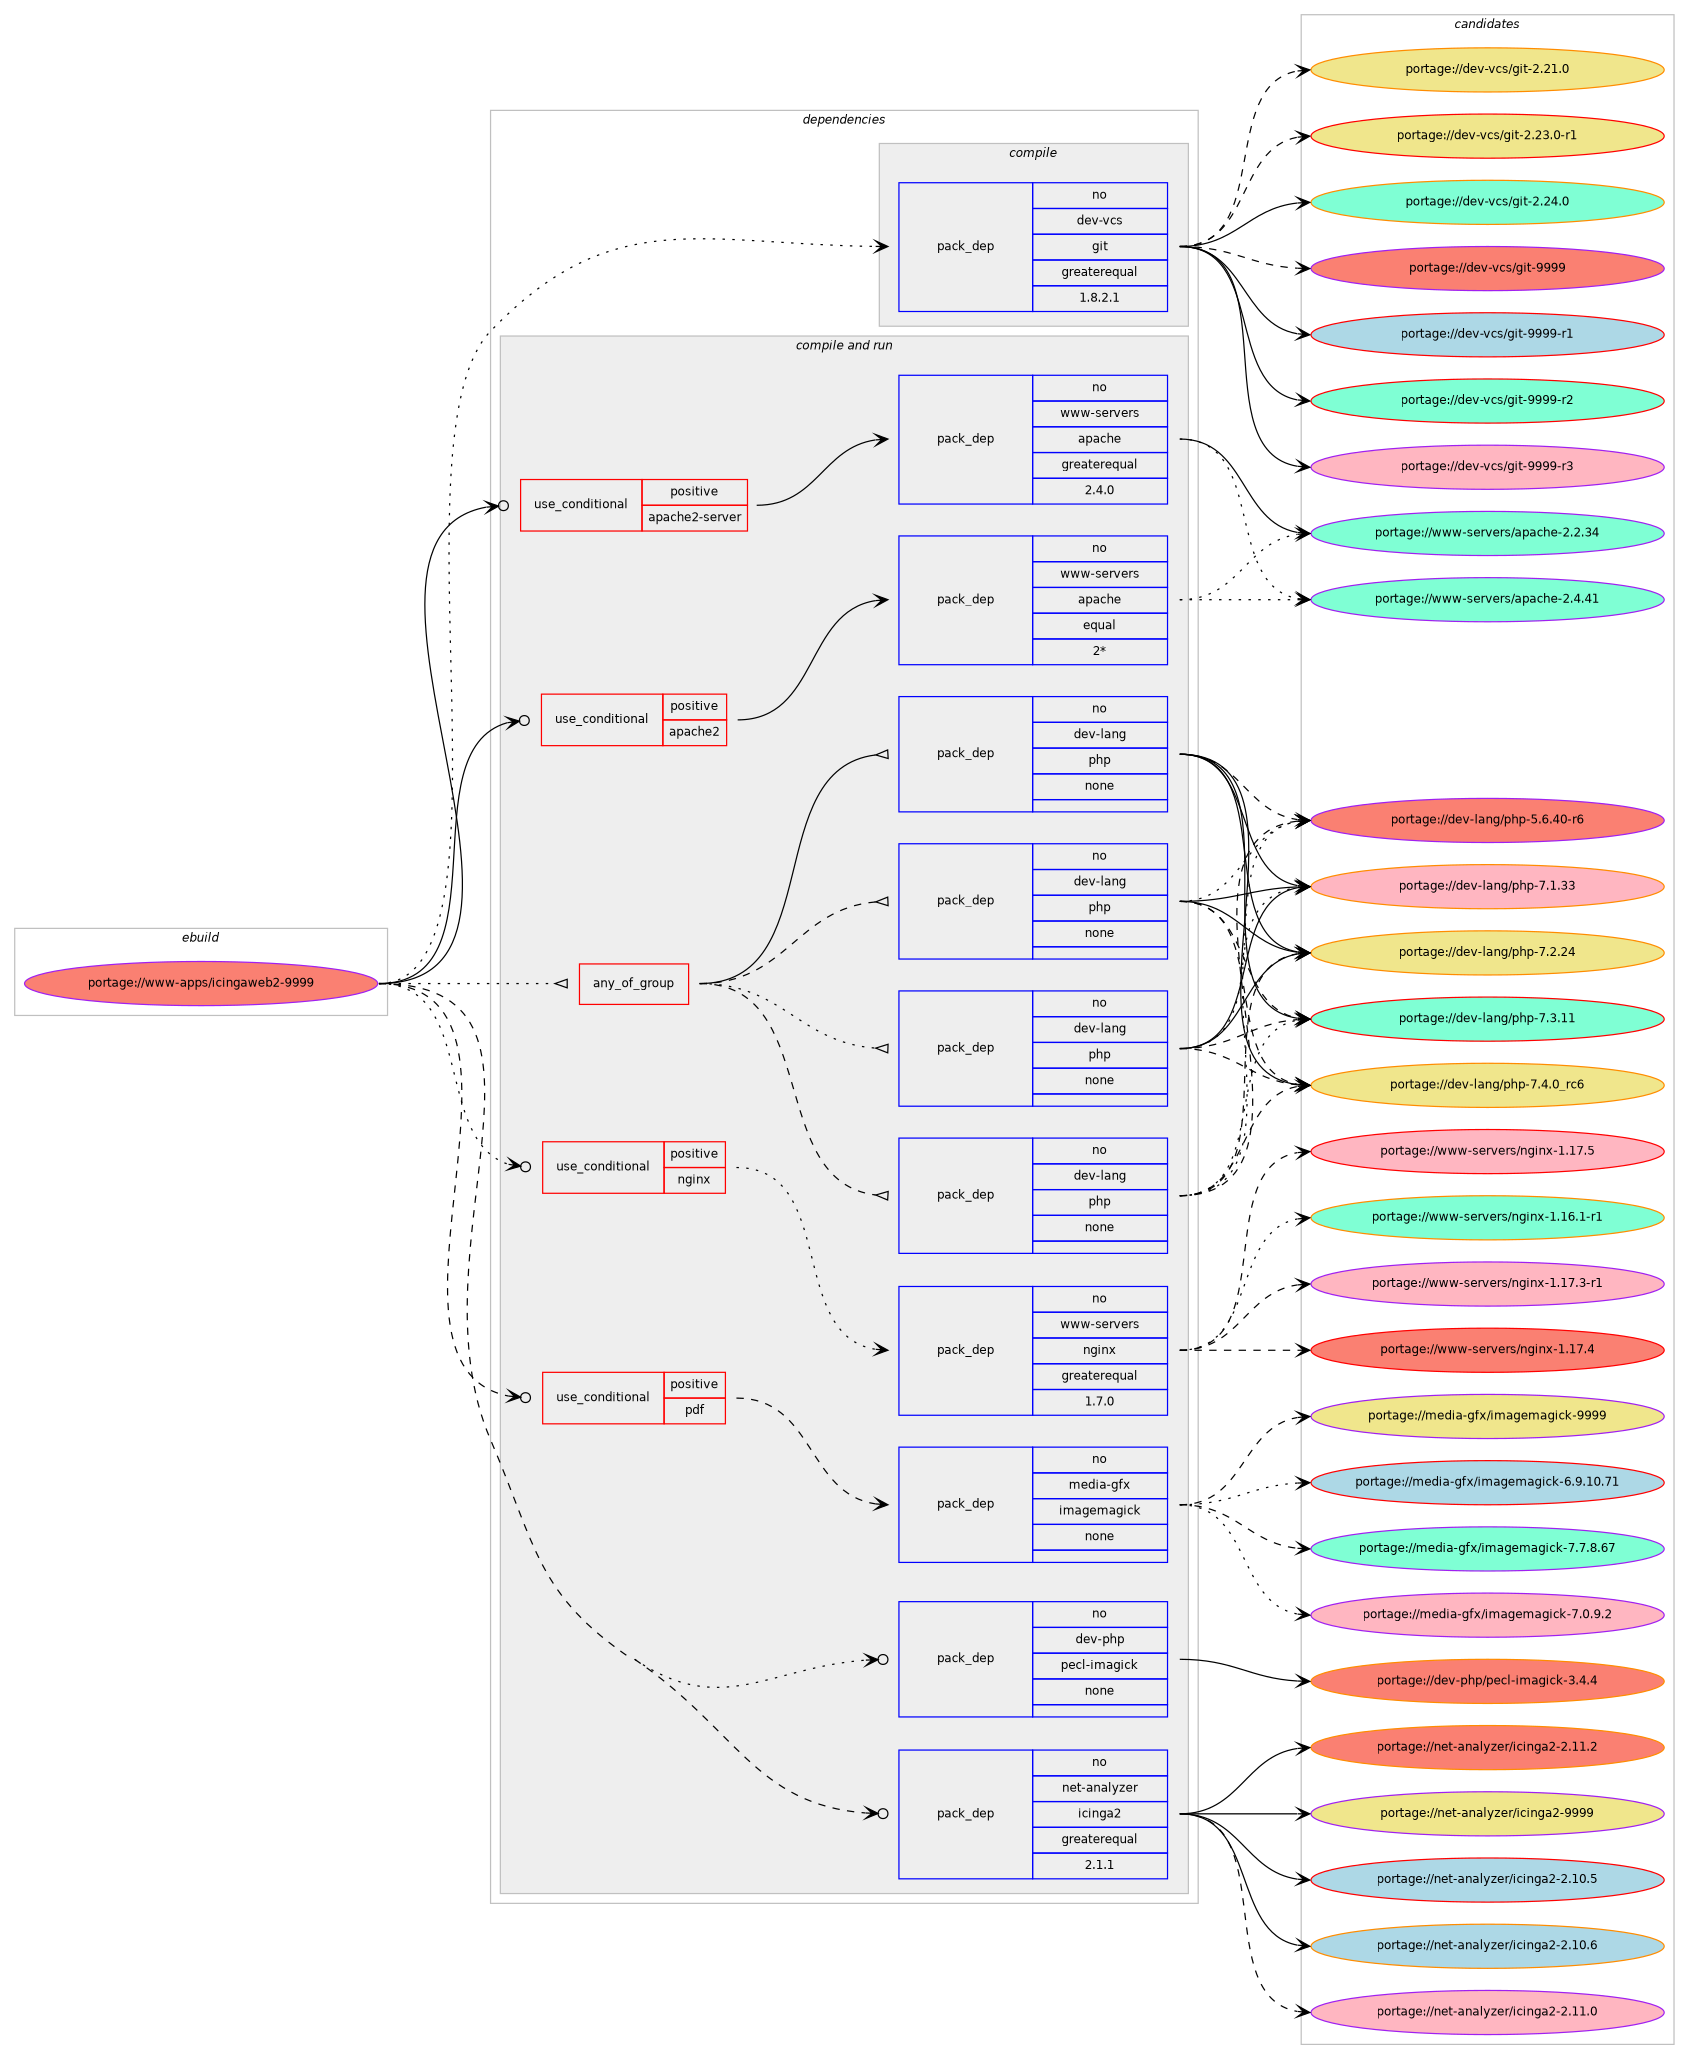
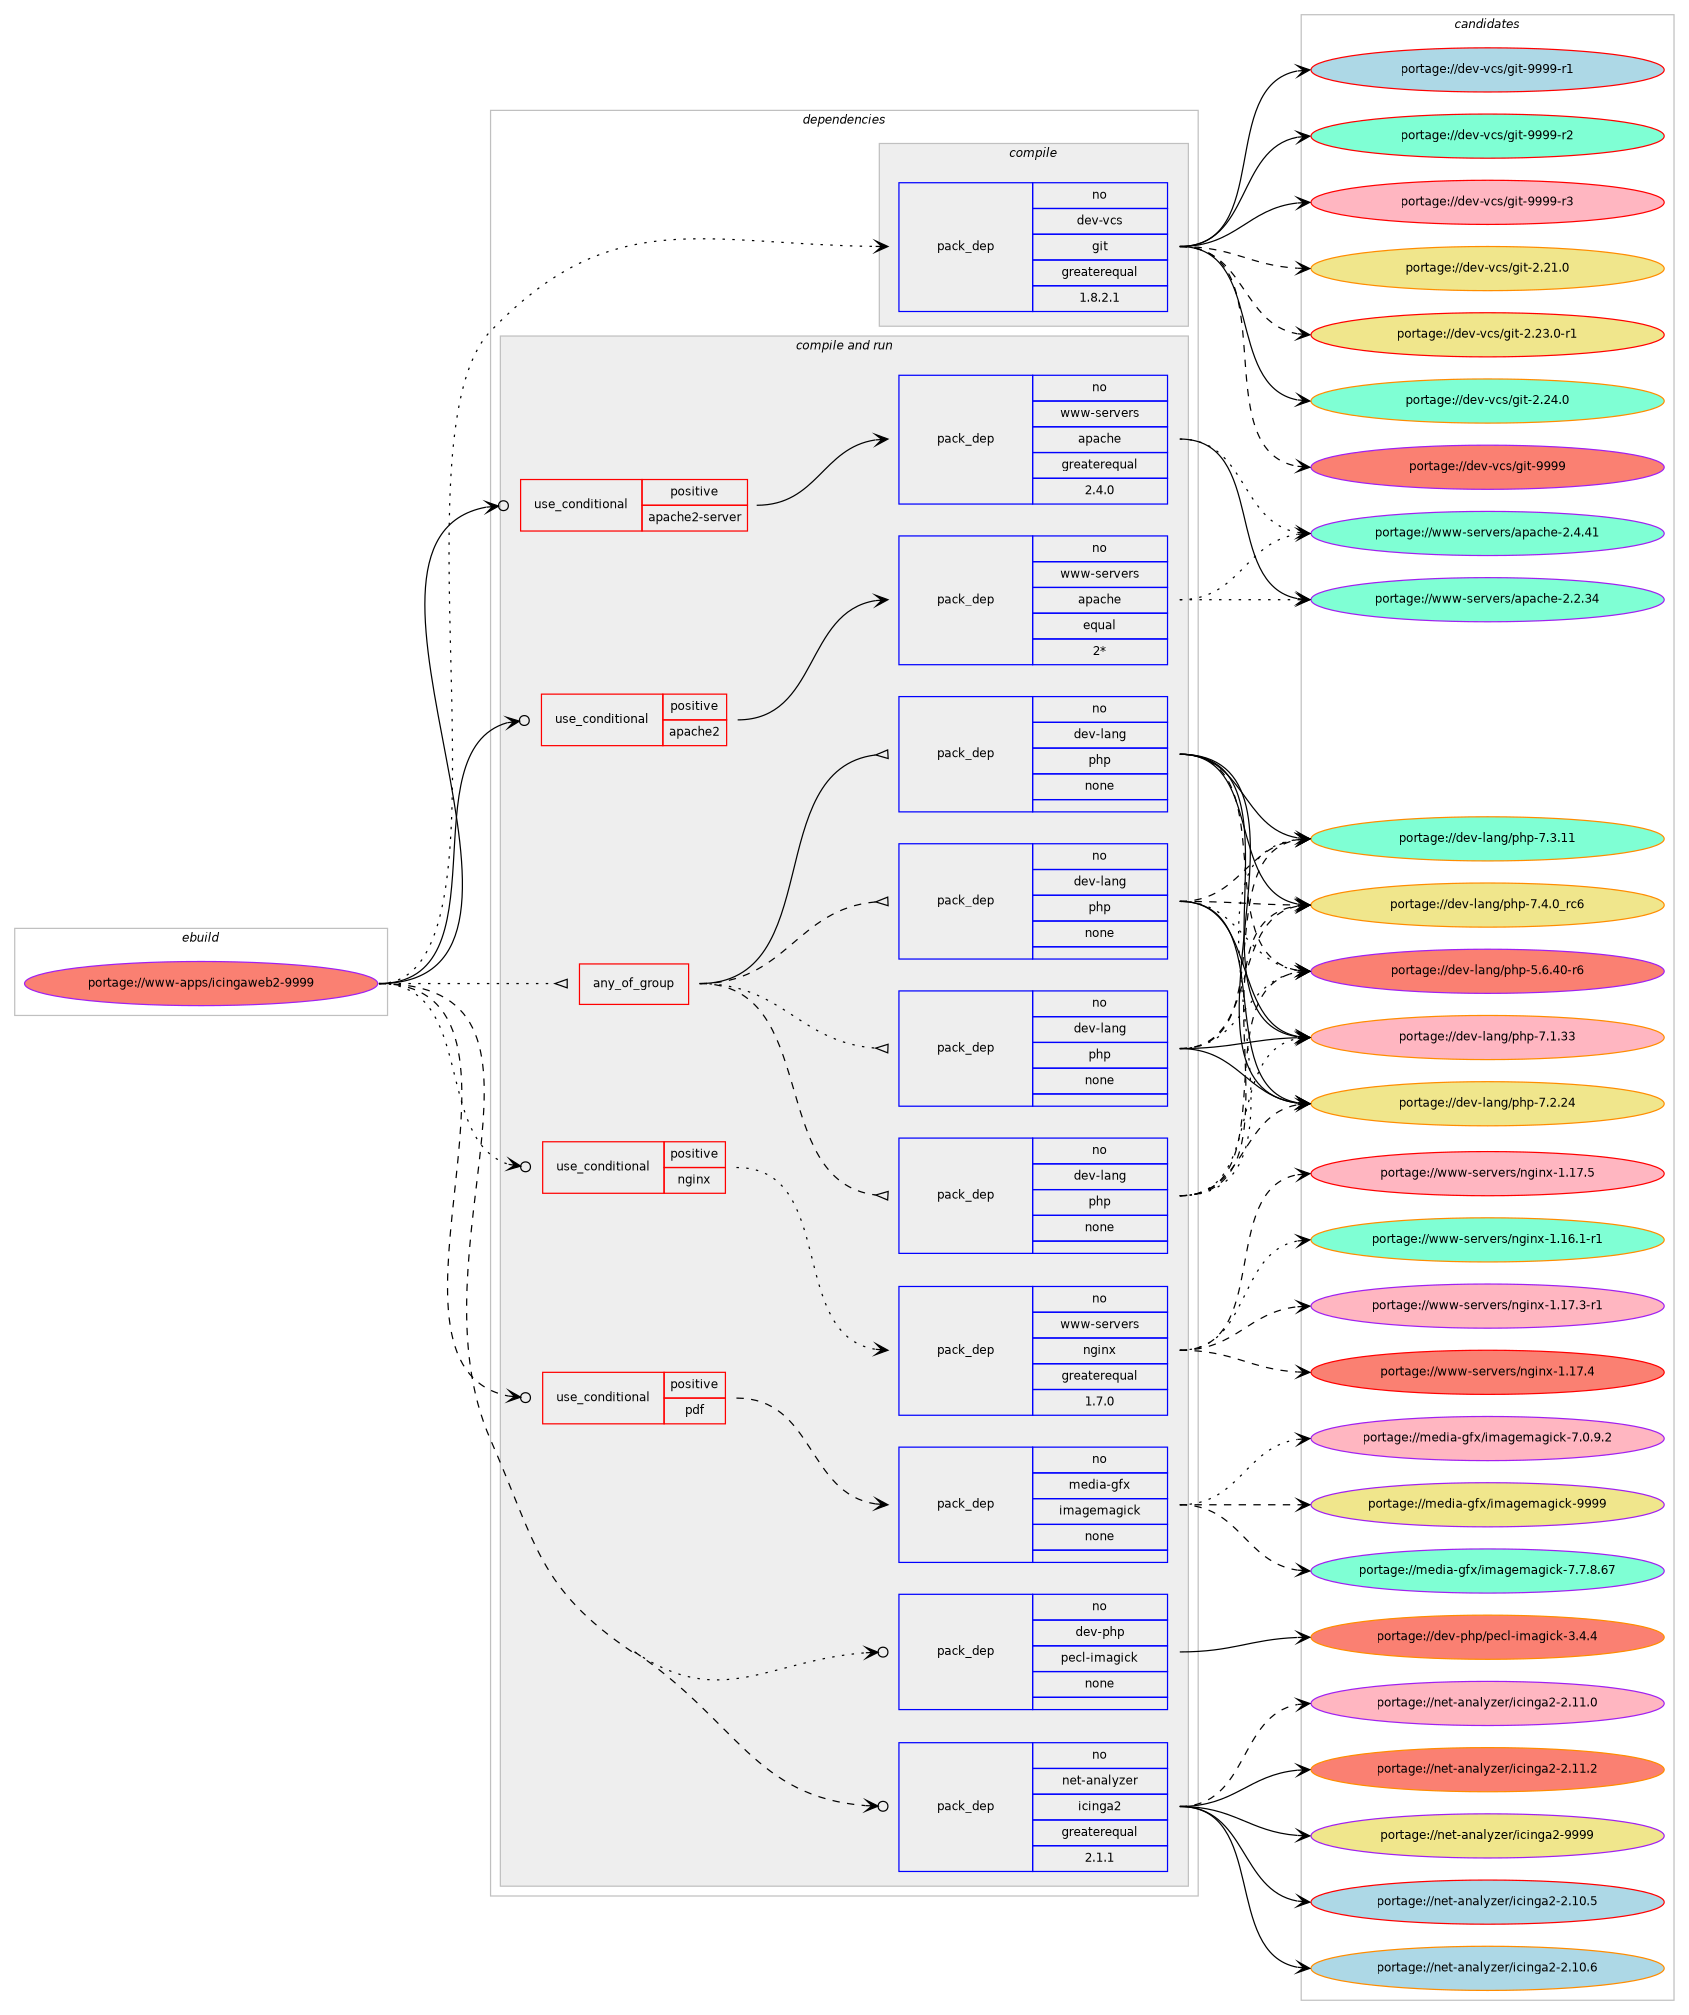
node "portage://dev-vcs/git-9999-r3": color purple -> red
node "portage://dev-lang/php-7.3.11": color red -> darkorange
node "portage://media-gfx/imagemagick-6.9.10.71": removed
